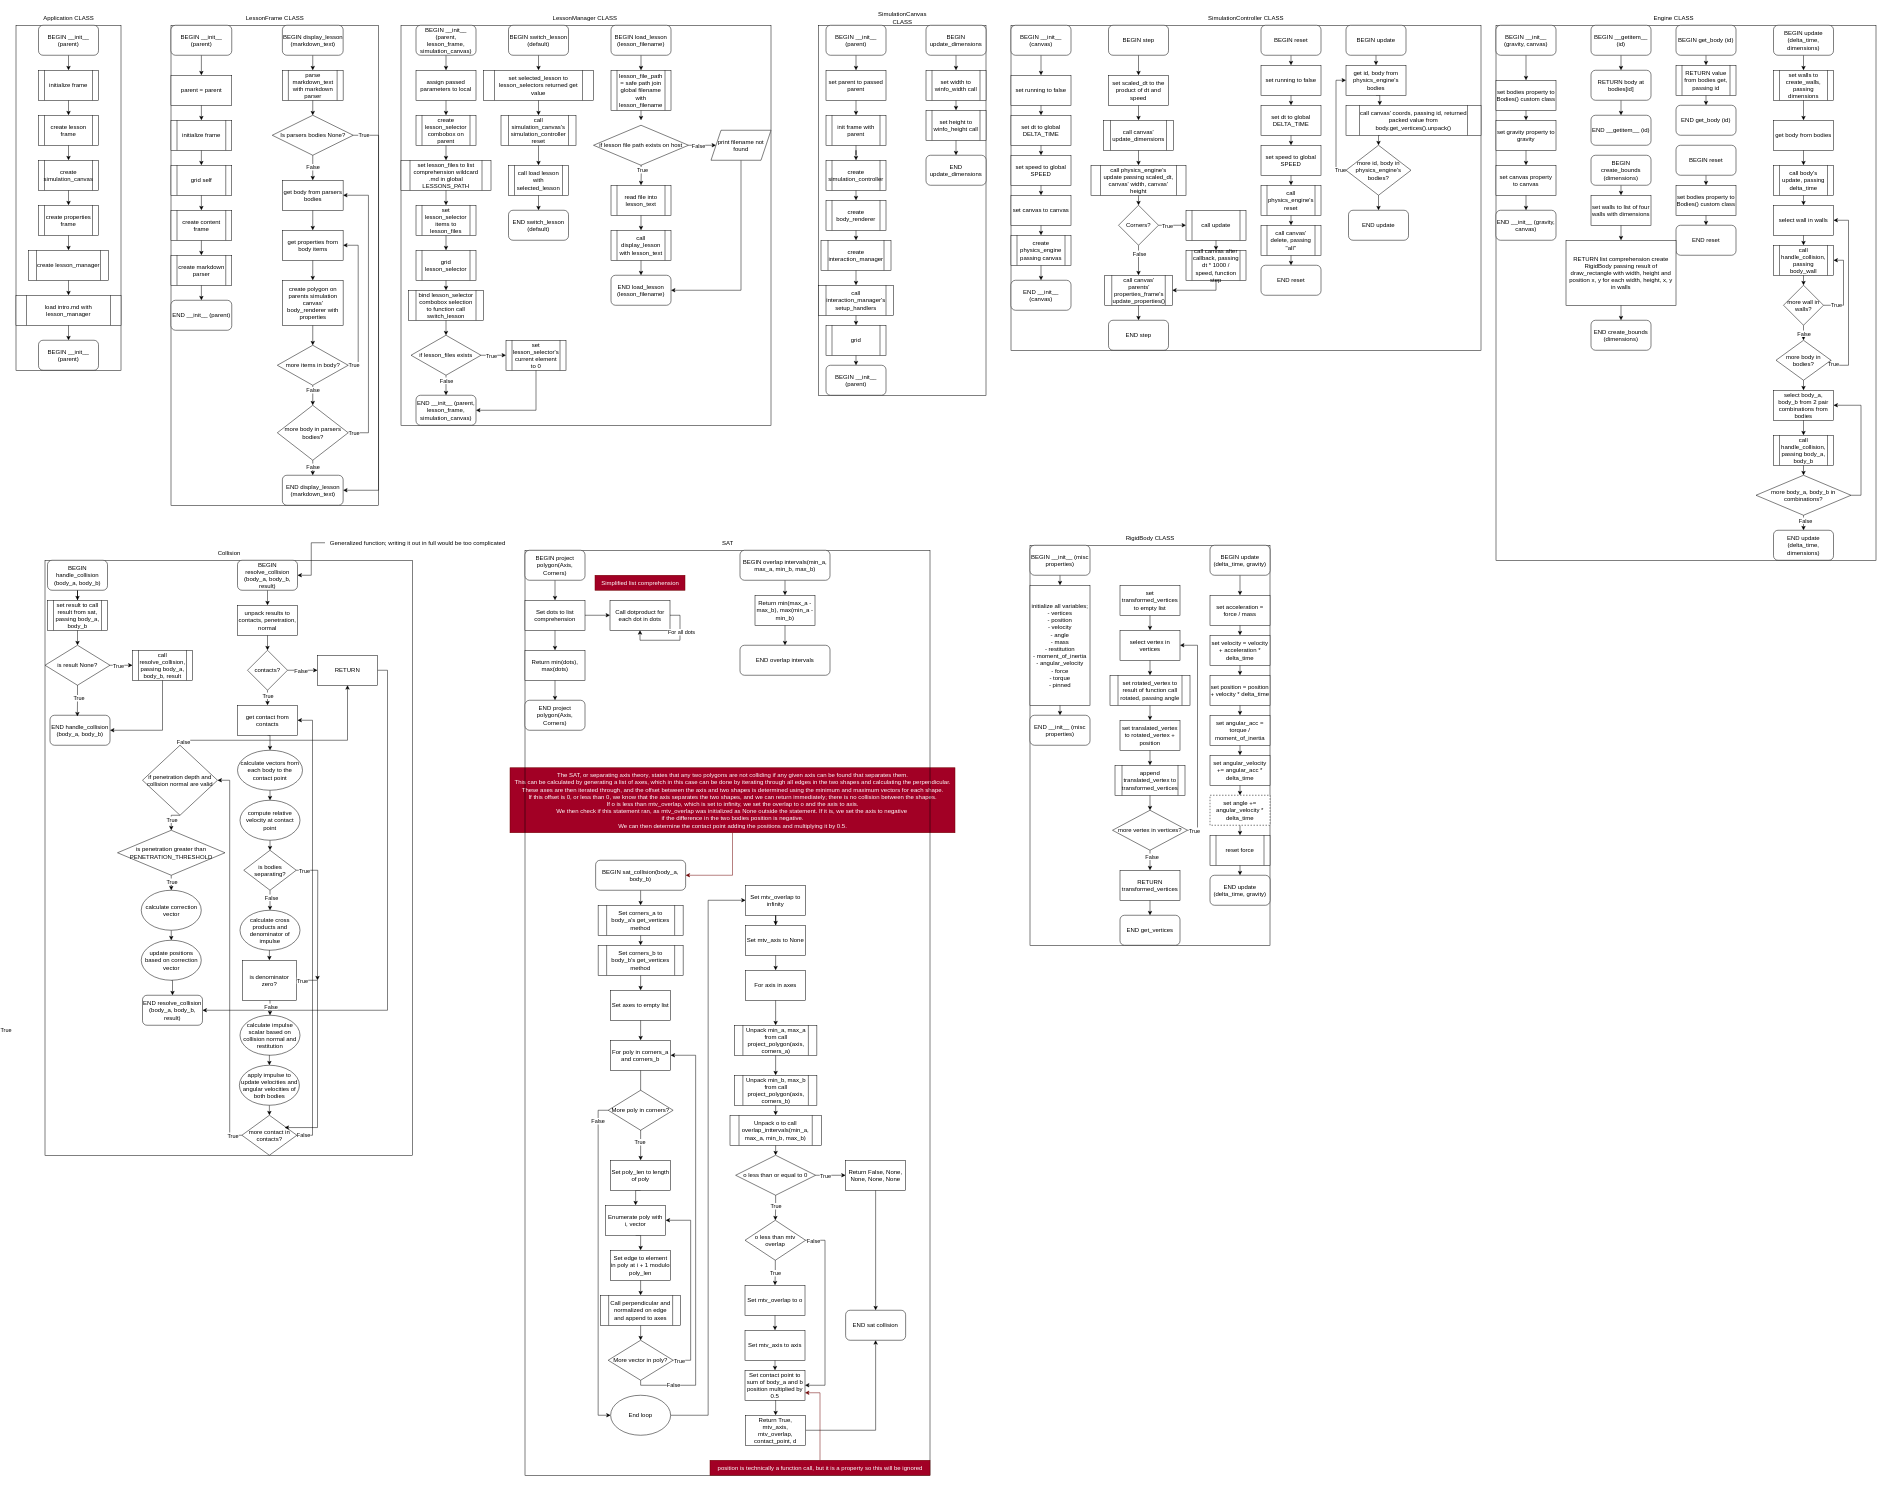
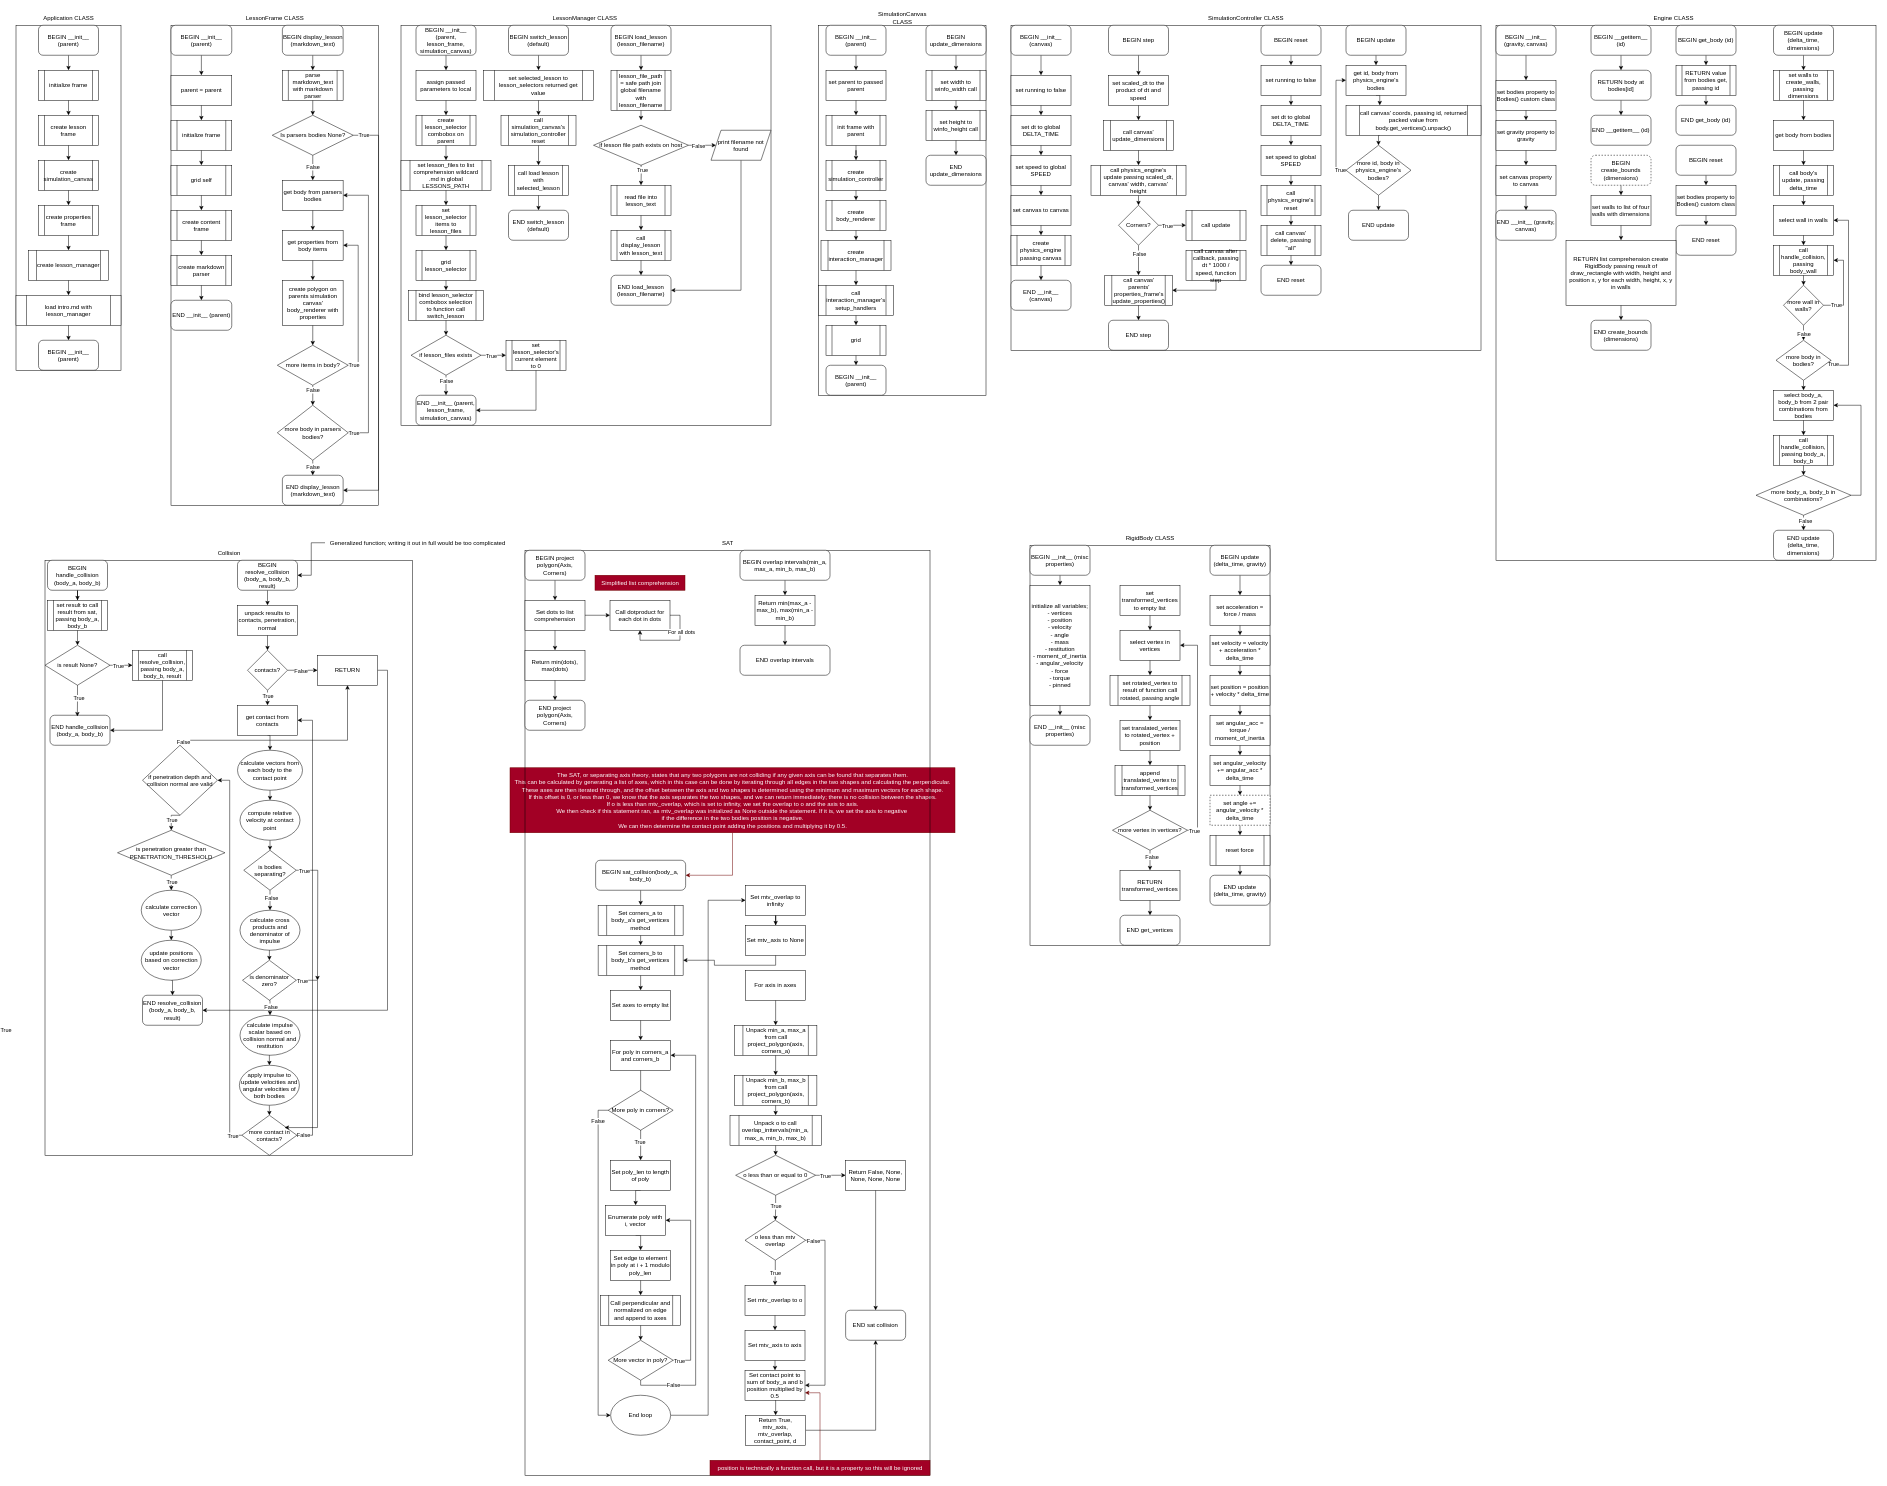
node "BEGIN create_bounds (dimensions)": style solid -> dashed
edge "call update" -> "call canvas after callback, passing dt * 1000 / speed, function step": removed
edge "Set mtv_axis to None" -> "For axis in axes": now "Set mtv_axis to None" -> "Set corners_b to body_b's get_vertices method"
node "is denominator zero?": shape rectangle -> diamond
